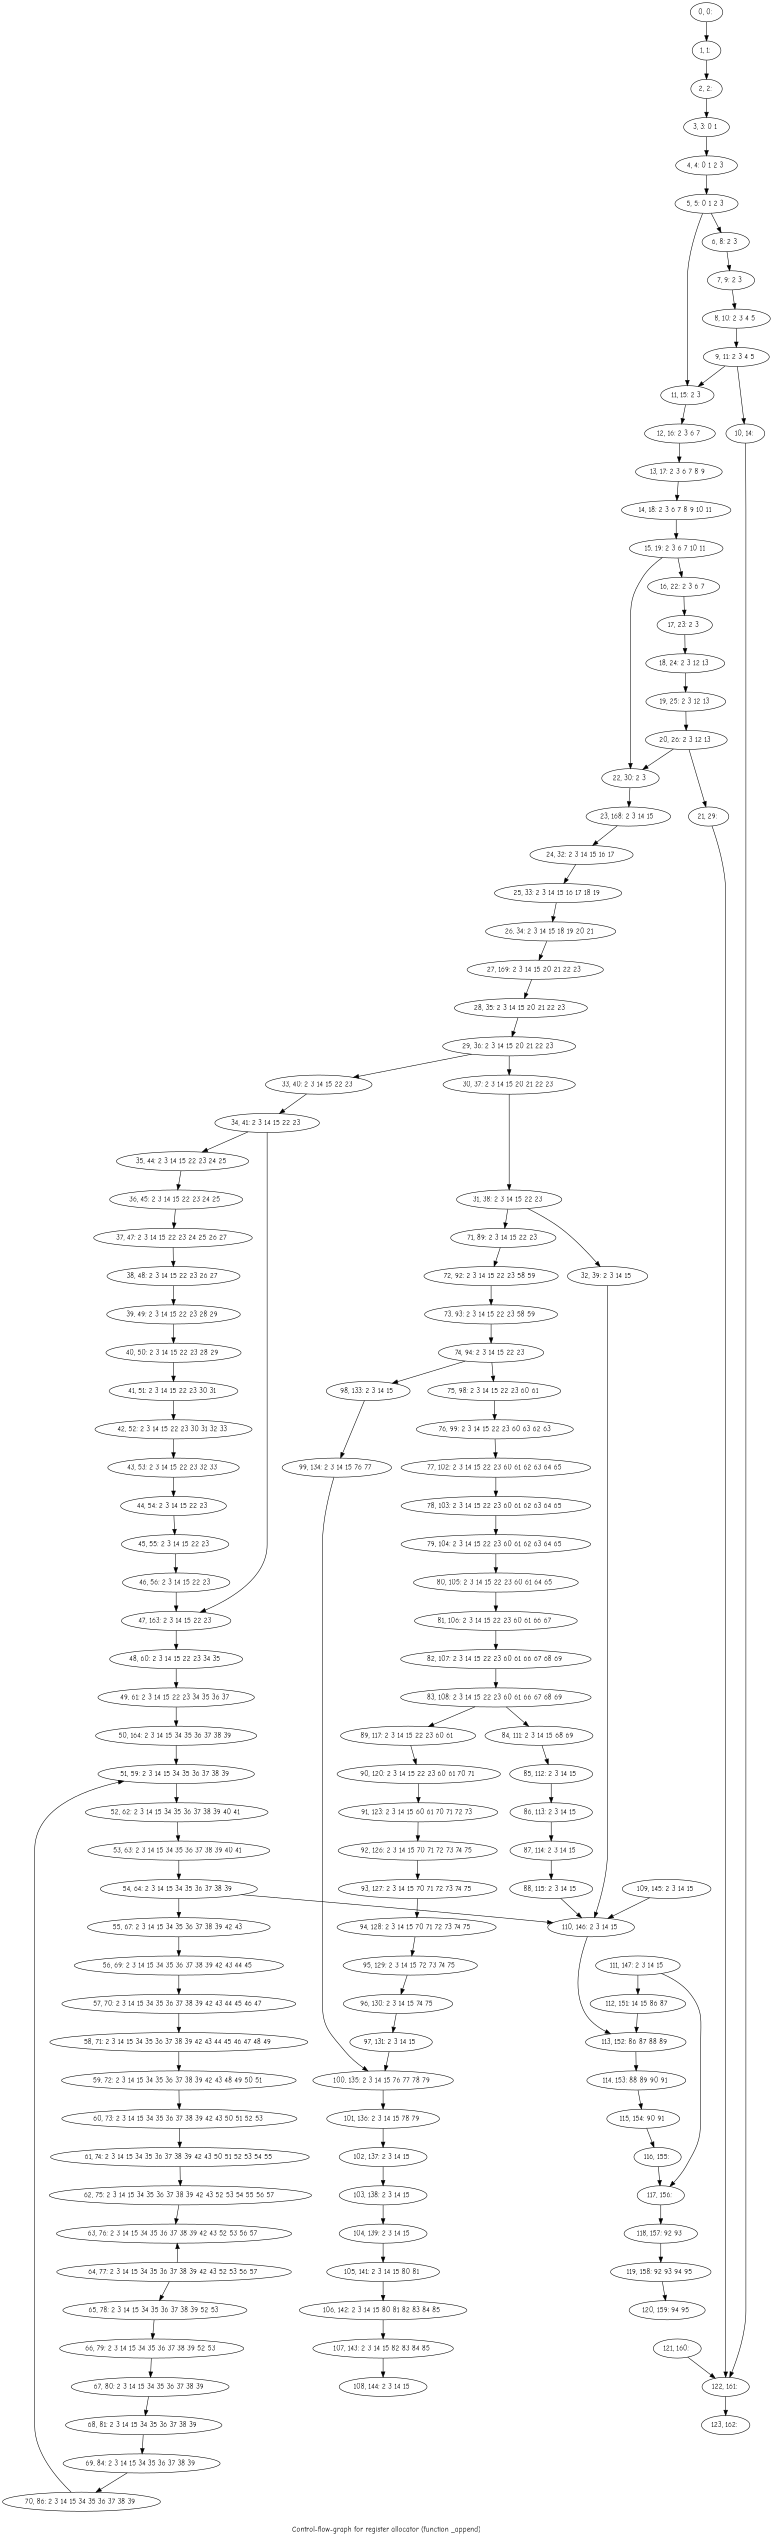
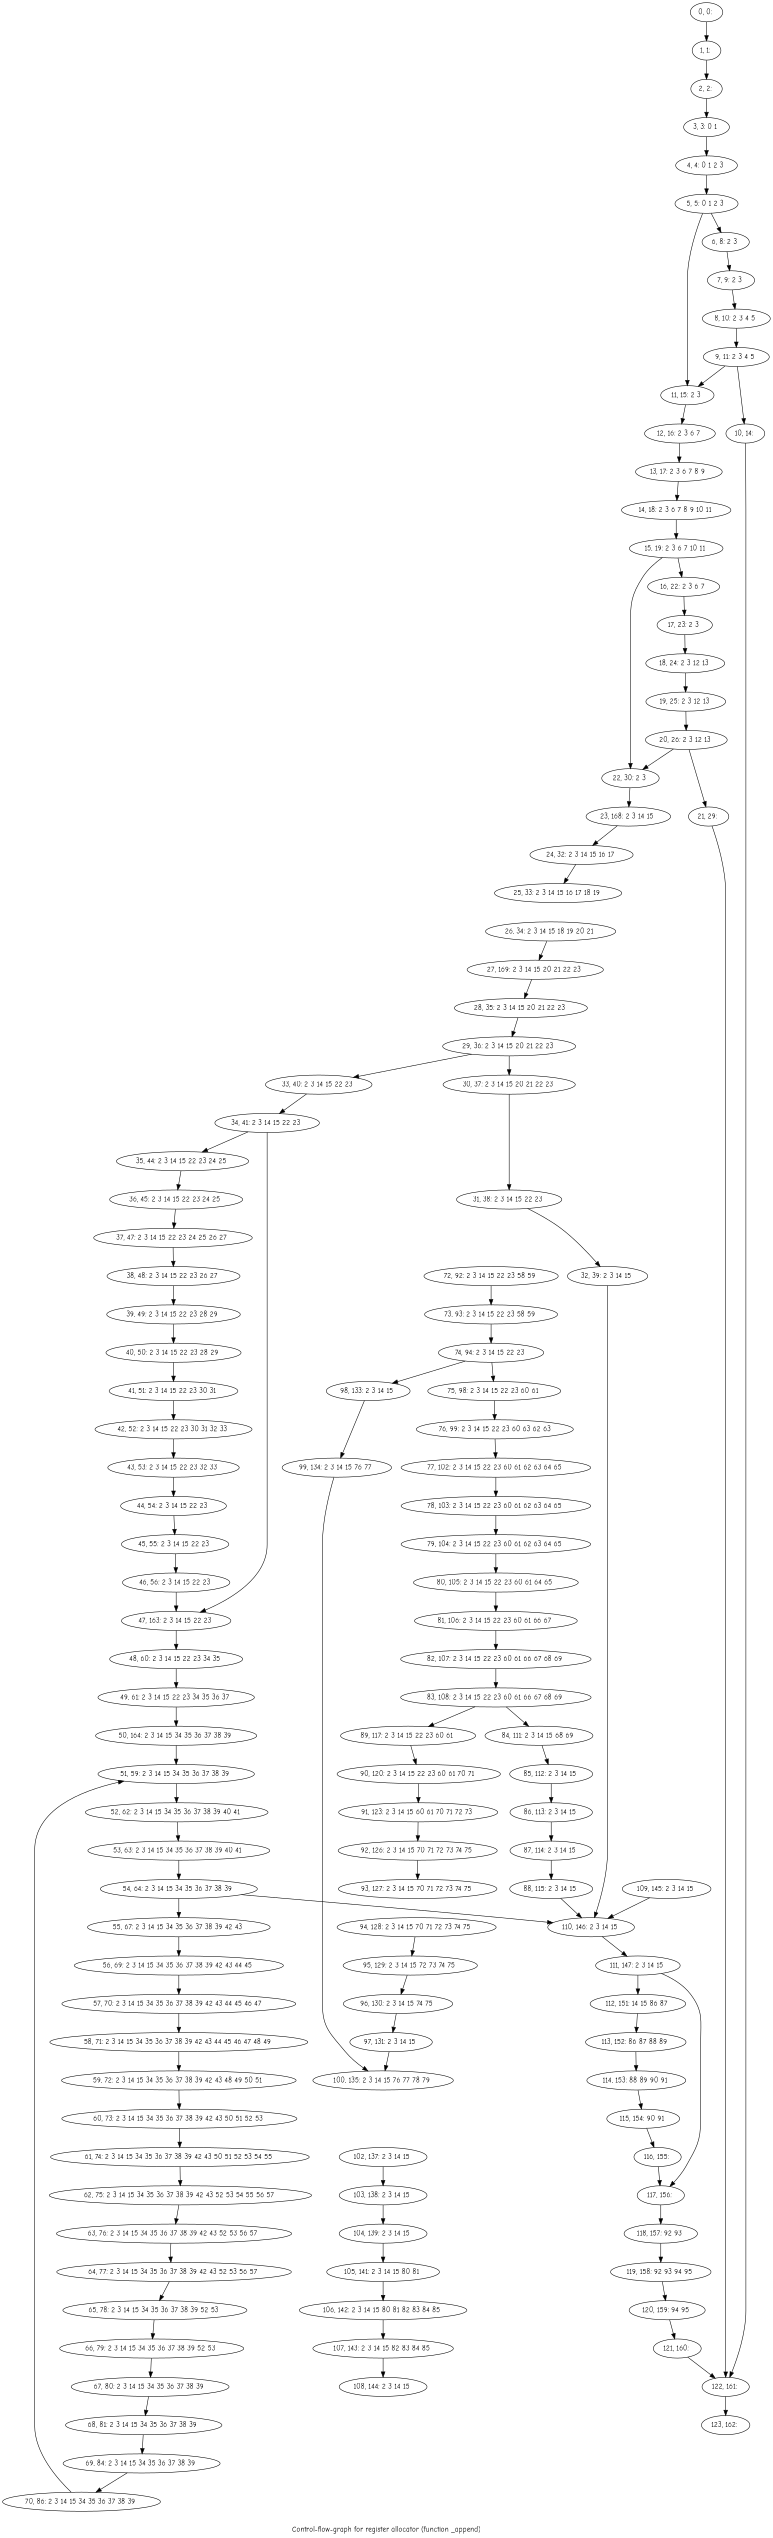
edge "25, 33: 2 3 14 15 16 17 18 19" -> "26, 34: 2 3 14 15 18 19 20 21": removed
node "71, 89: 2 3 14 15 22 23": removed
edge "93, 127: 2 3 14 15 70 71 72 73 74 75" -> "94, 128: 2 3 14 15 70 71 72 73 74 75": removed
edge "110, 146: 2 3 14 15" -> "113, 152: 86 87 88 89": now "110, 146: 2 3 14 15" -> "111, 147: 2 3 14 15"
node "101, 136: 2 3 14 15 78 79": removed
edge "64, 77: 2 3 14 15 34 35 36 37 38 39 42 43 52 53 56 57" -> "63, 76: 2 3 14 15 34 35 36 37 38 39 42 43 52 53 56 57": reversed
edge "120, 159: 94 95" -> "121, 160:": added
